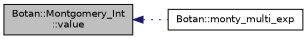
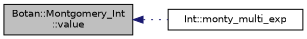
node "Botan::monty_multi_exp": label "Botan::monty_multi_exp" -> "Int::monty_multi_exp"
